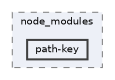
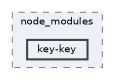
node "path-key": label "path-key" -> "key-key"
